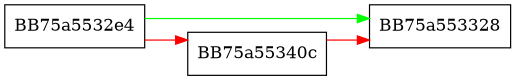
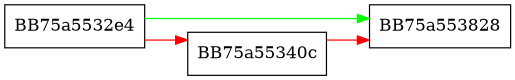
node "BB75a553328": label "BB75a553328" -> "BB75a553828"
